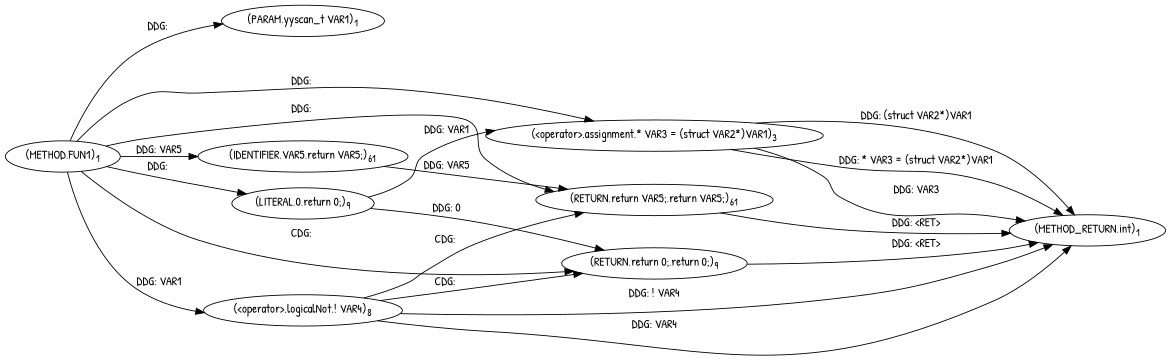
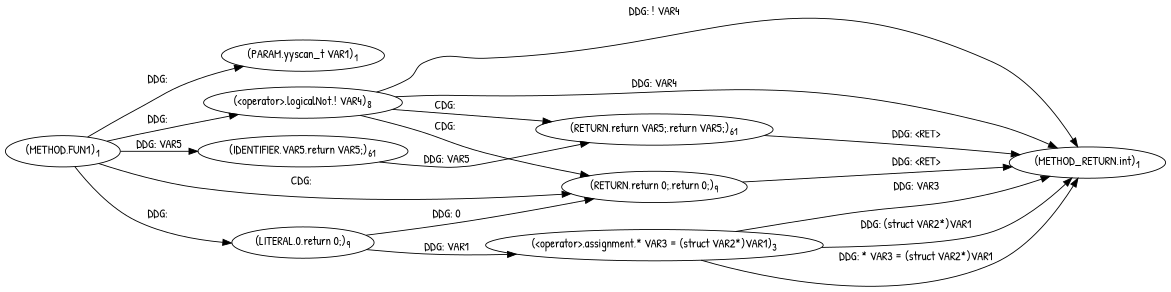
edge "(METHOD,FUN1)" -> "(<operator>.assignment,* VAR3 = (struct VAR2*)VAR1)": removed, label "DDG:"
edge "(METHOD,FUN1)" -> "(RETURN,return VAR5;,return VAR5;)": removed, label "DDG:"
edge "(METHOD,FUN1)" -> "(<operator>.logicalNot,! VAR4)": label "DDG: VAR1" -> "DDG: "
